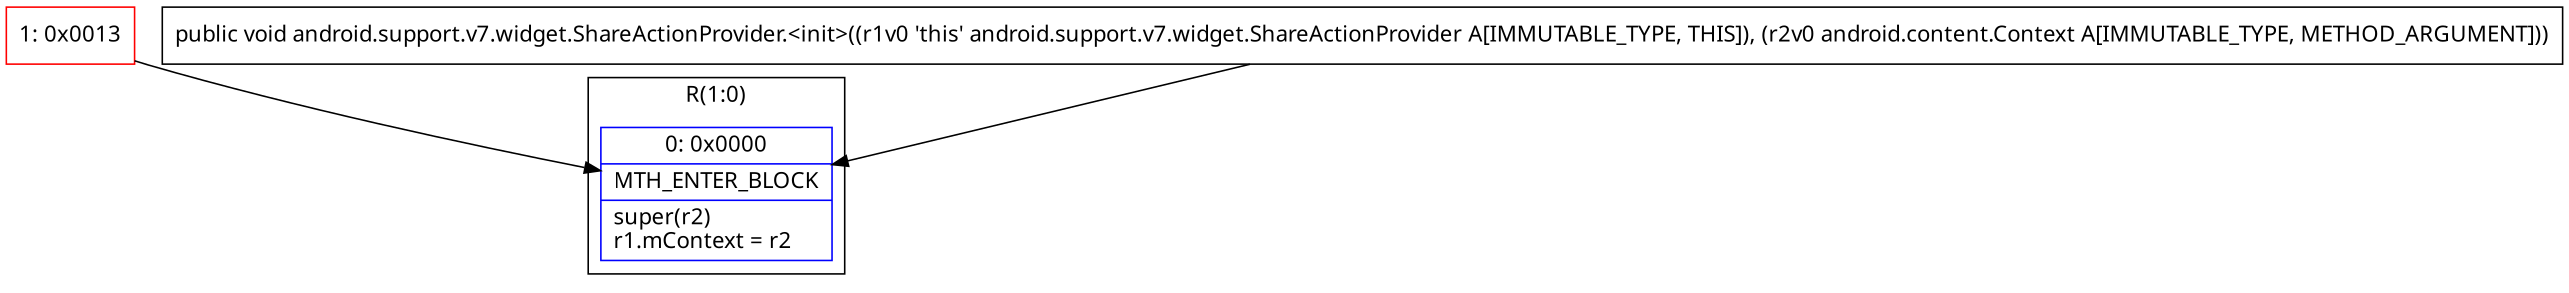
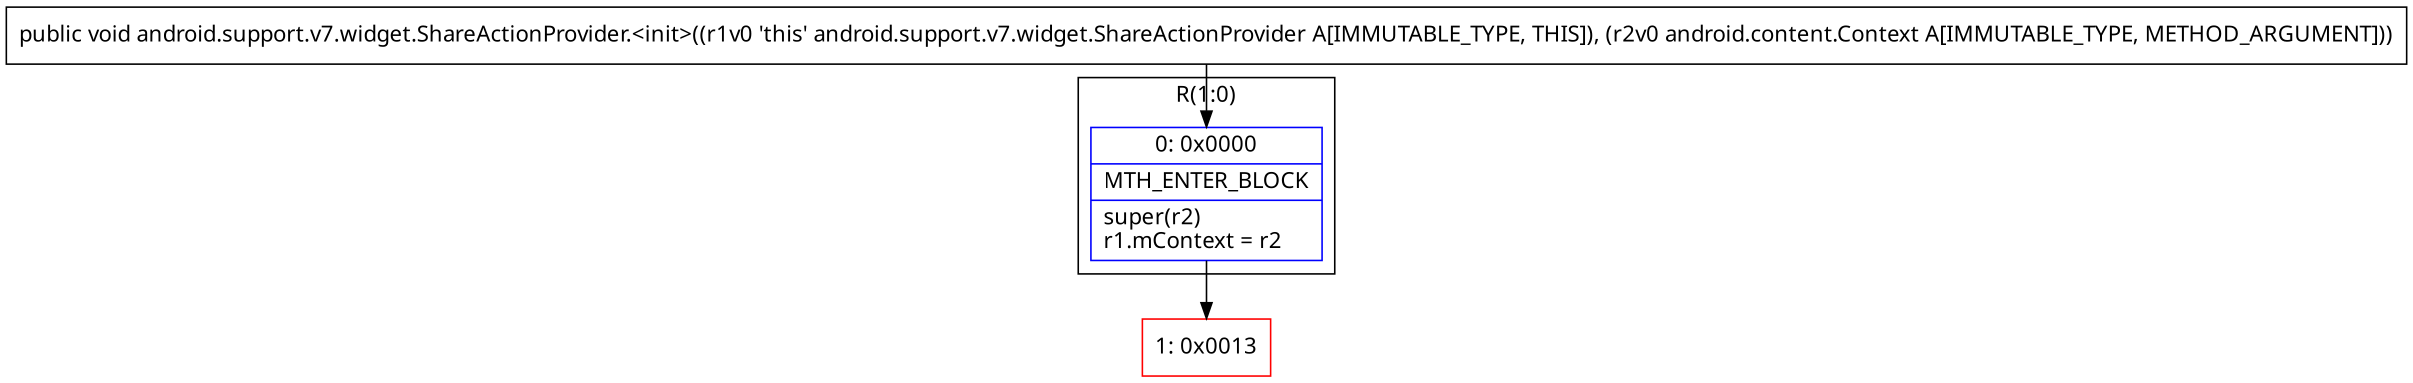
edge "1: 0x0013" -> "0: 0x0000": reversed
